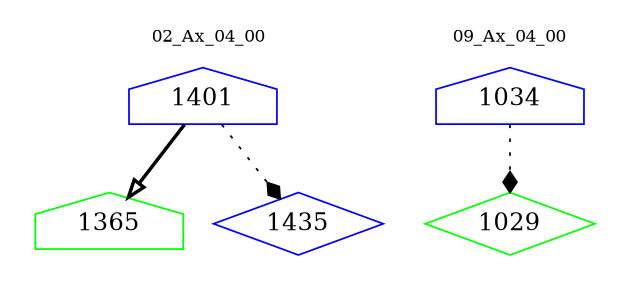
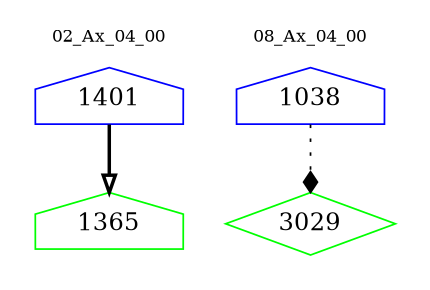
cluster "09_Ax_04_00": label "09_Ax_04_00" -> "08_Ax_04_00"
node "1034": label "1034" -> "1038"
node "1435": removed
node "1029": label "1029" -> "3029"
